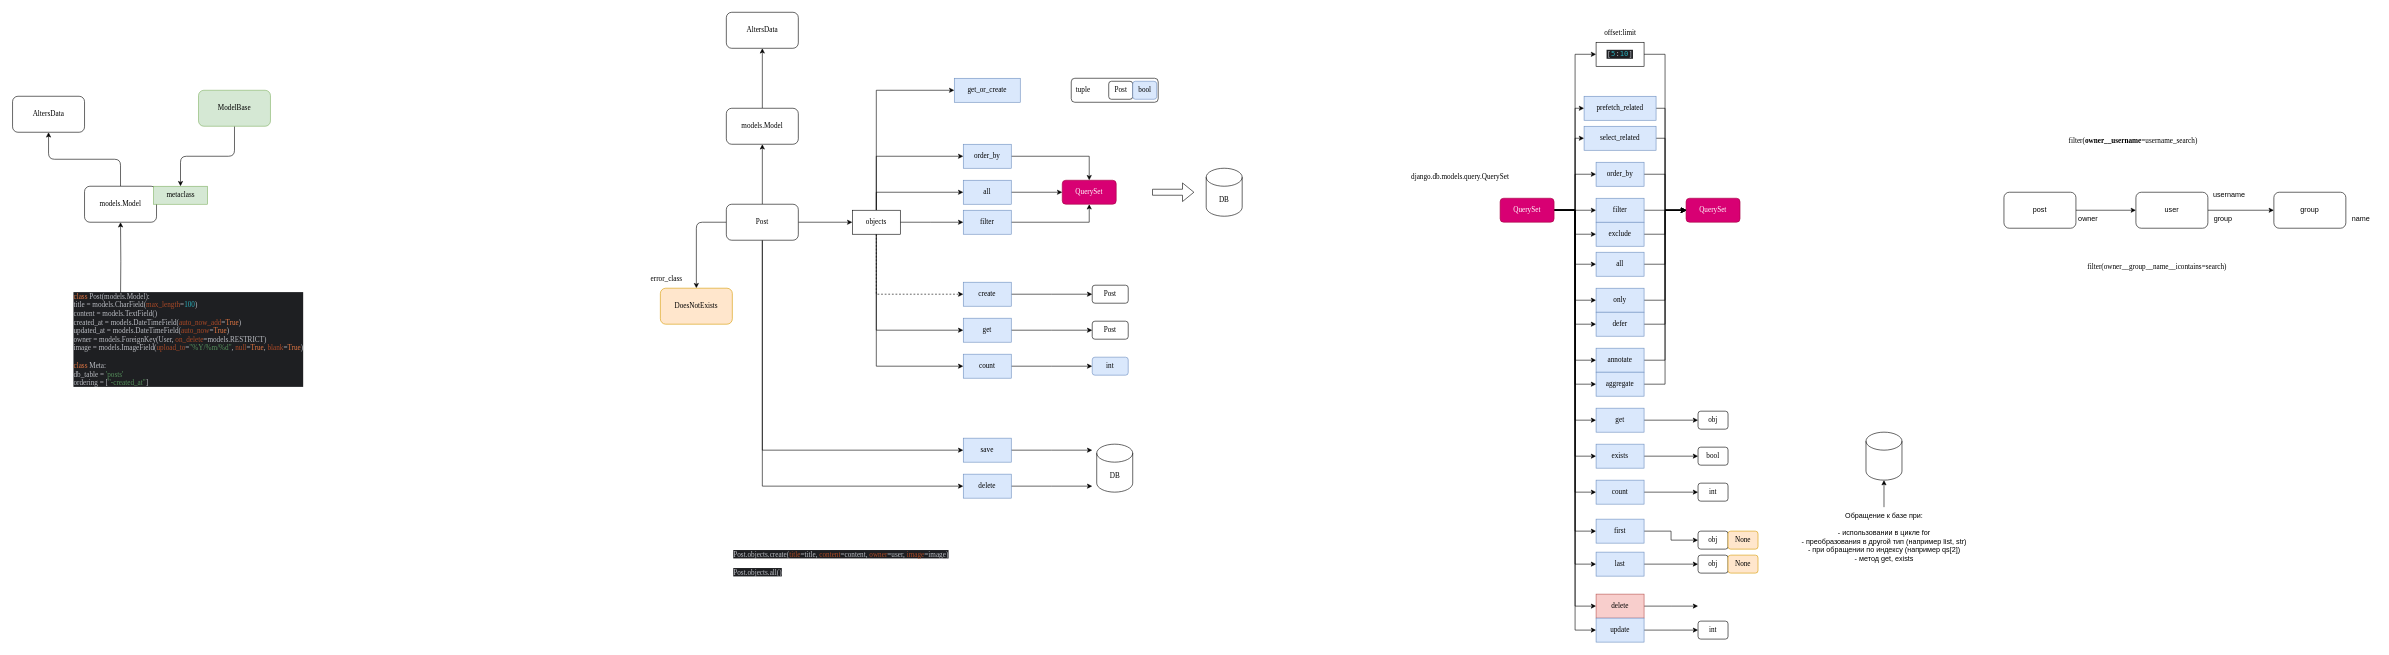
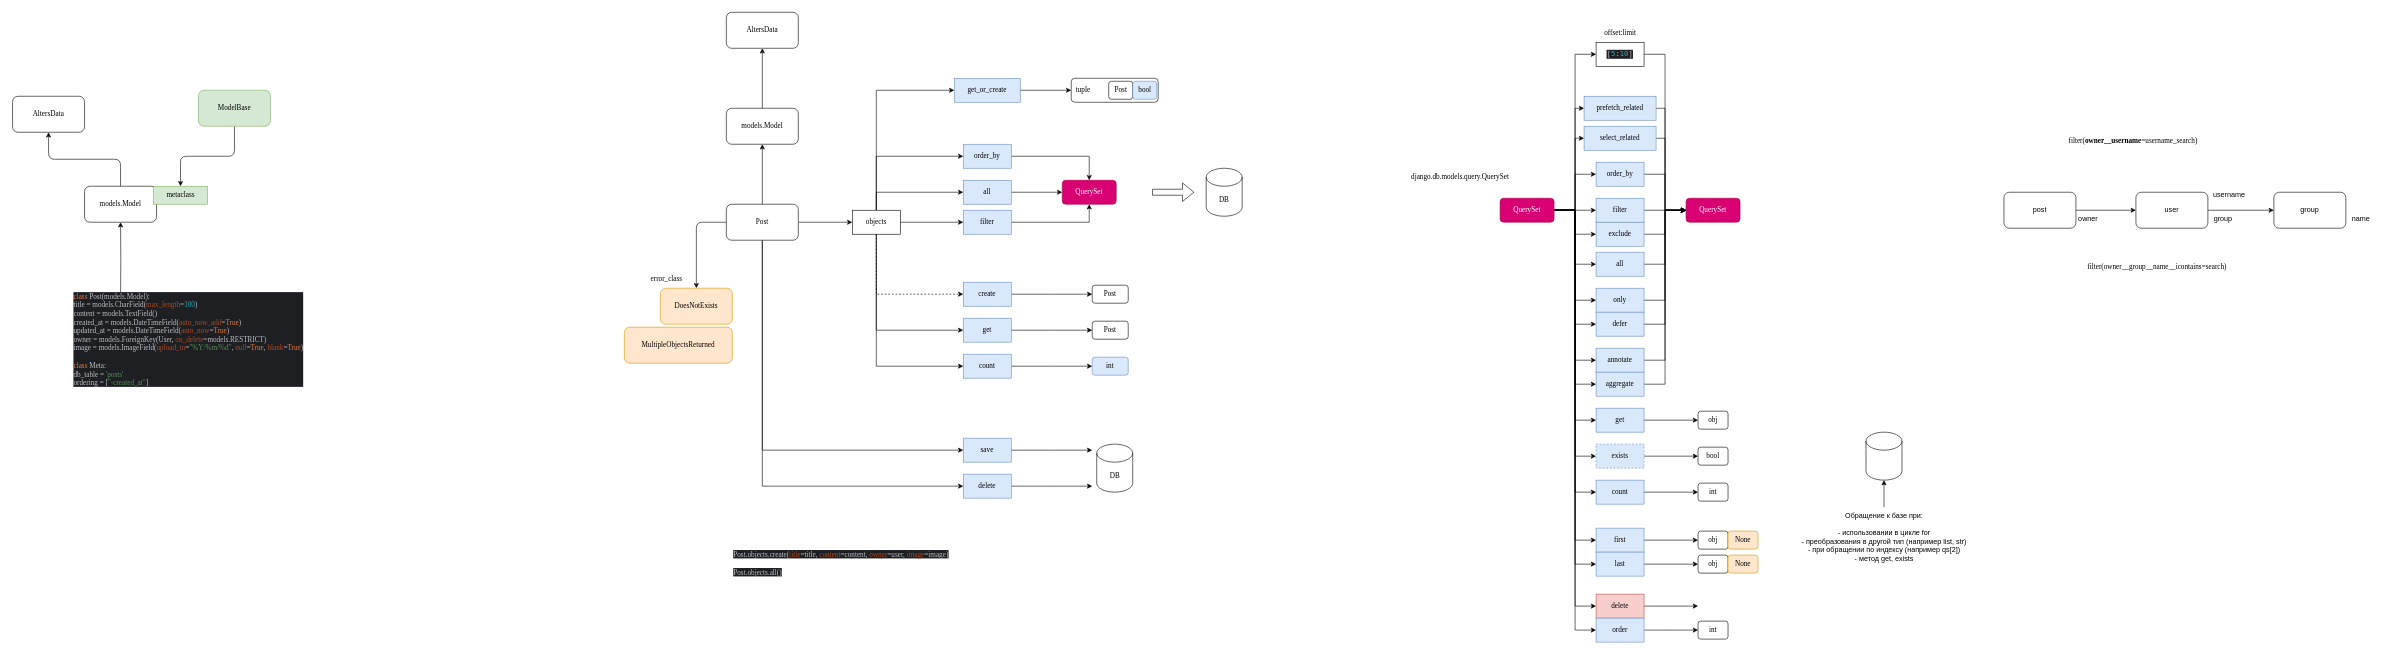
edge "get_or_create" -> "tuple": added
node "MultipleObjectsReturned": added
node "exists": style solid -> dashed
node "first": moved (1620, 531) -> (1620, 540)
node "update": label "update" -> "order"
